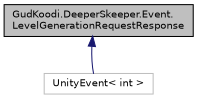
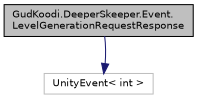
edge "UnityEvent< int >" -> "GudKoodi.DeeperSkeeper.Event. LevelGenerationRequestResponse": reversed
